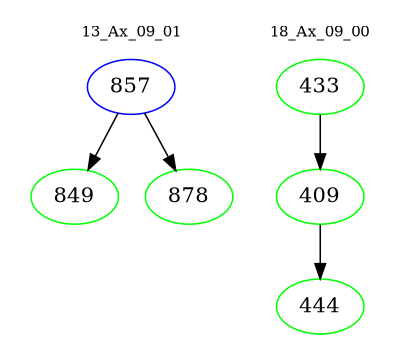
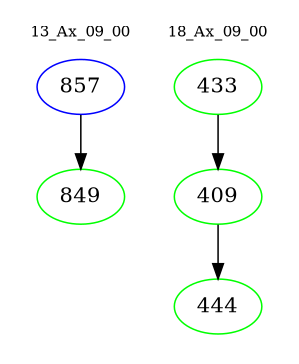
cluster "13_Ax_09_01": label "13_Ax_09_01" -> "13_Ax_09_00"
node "878": removed
